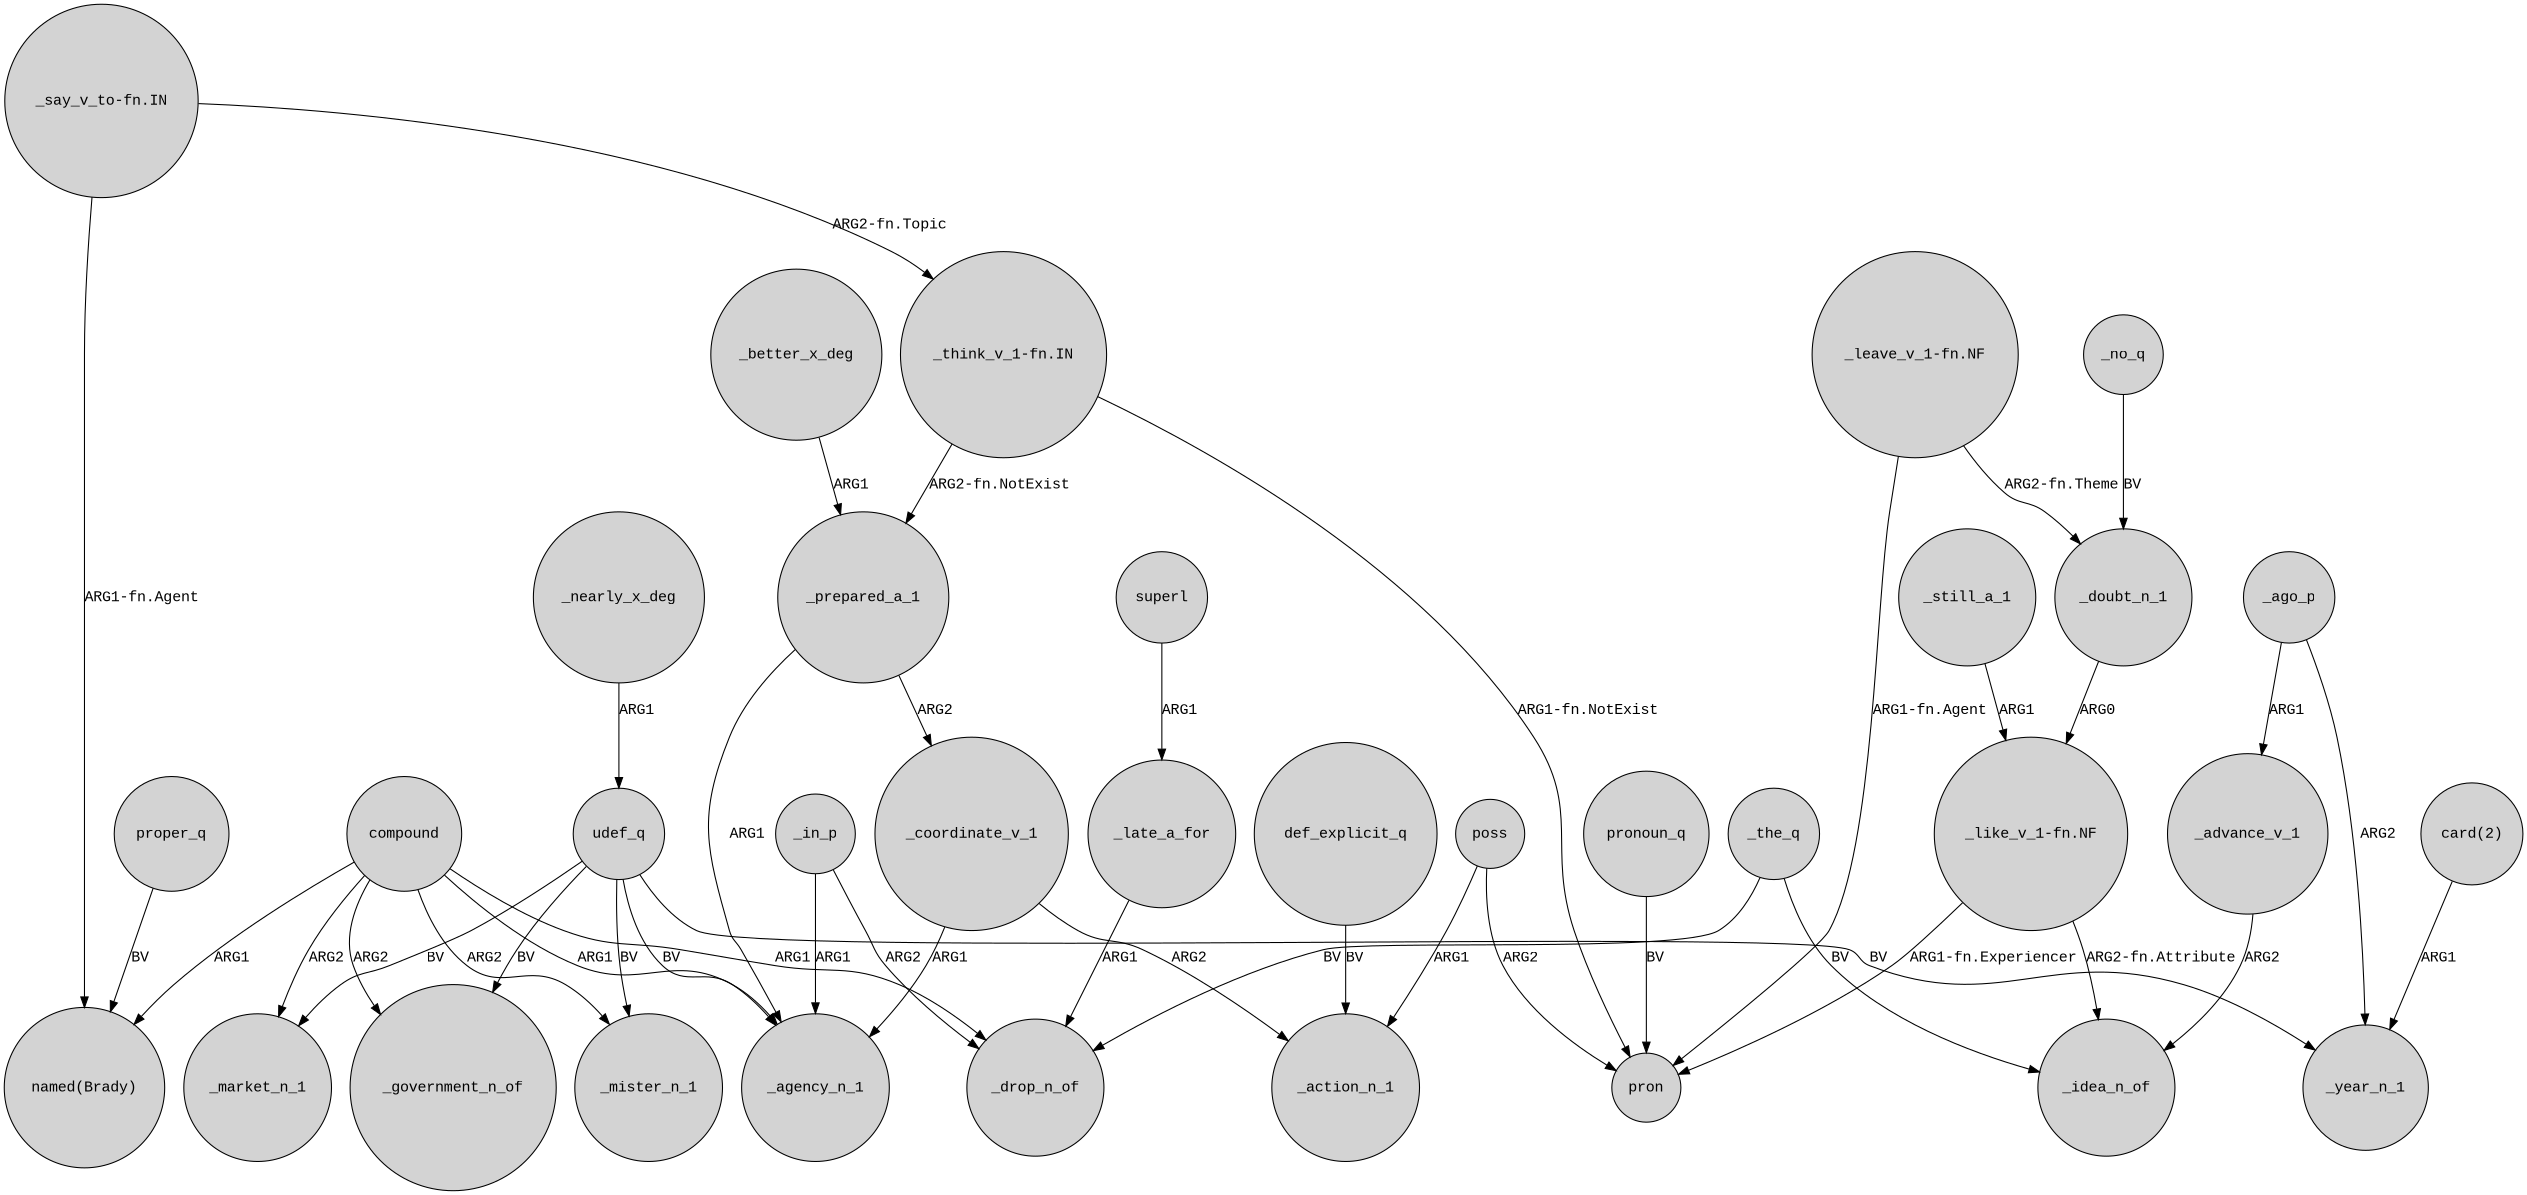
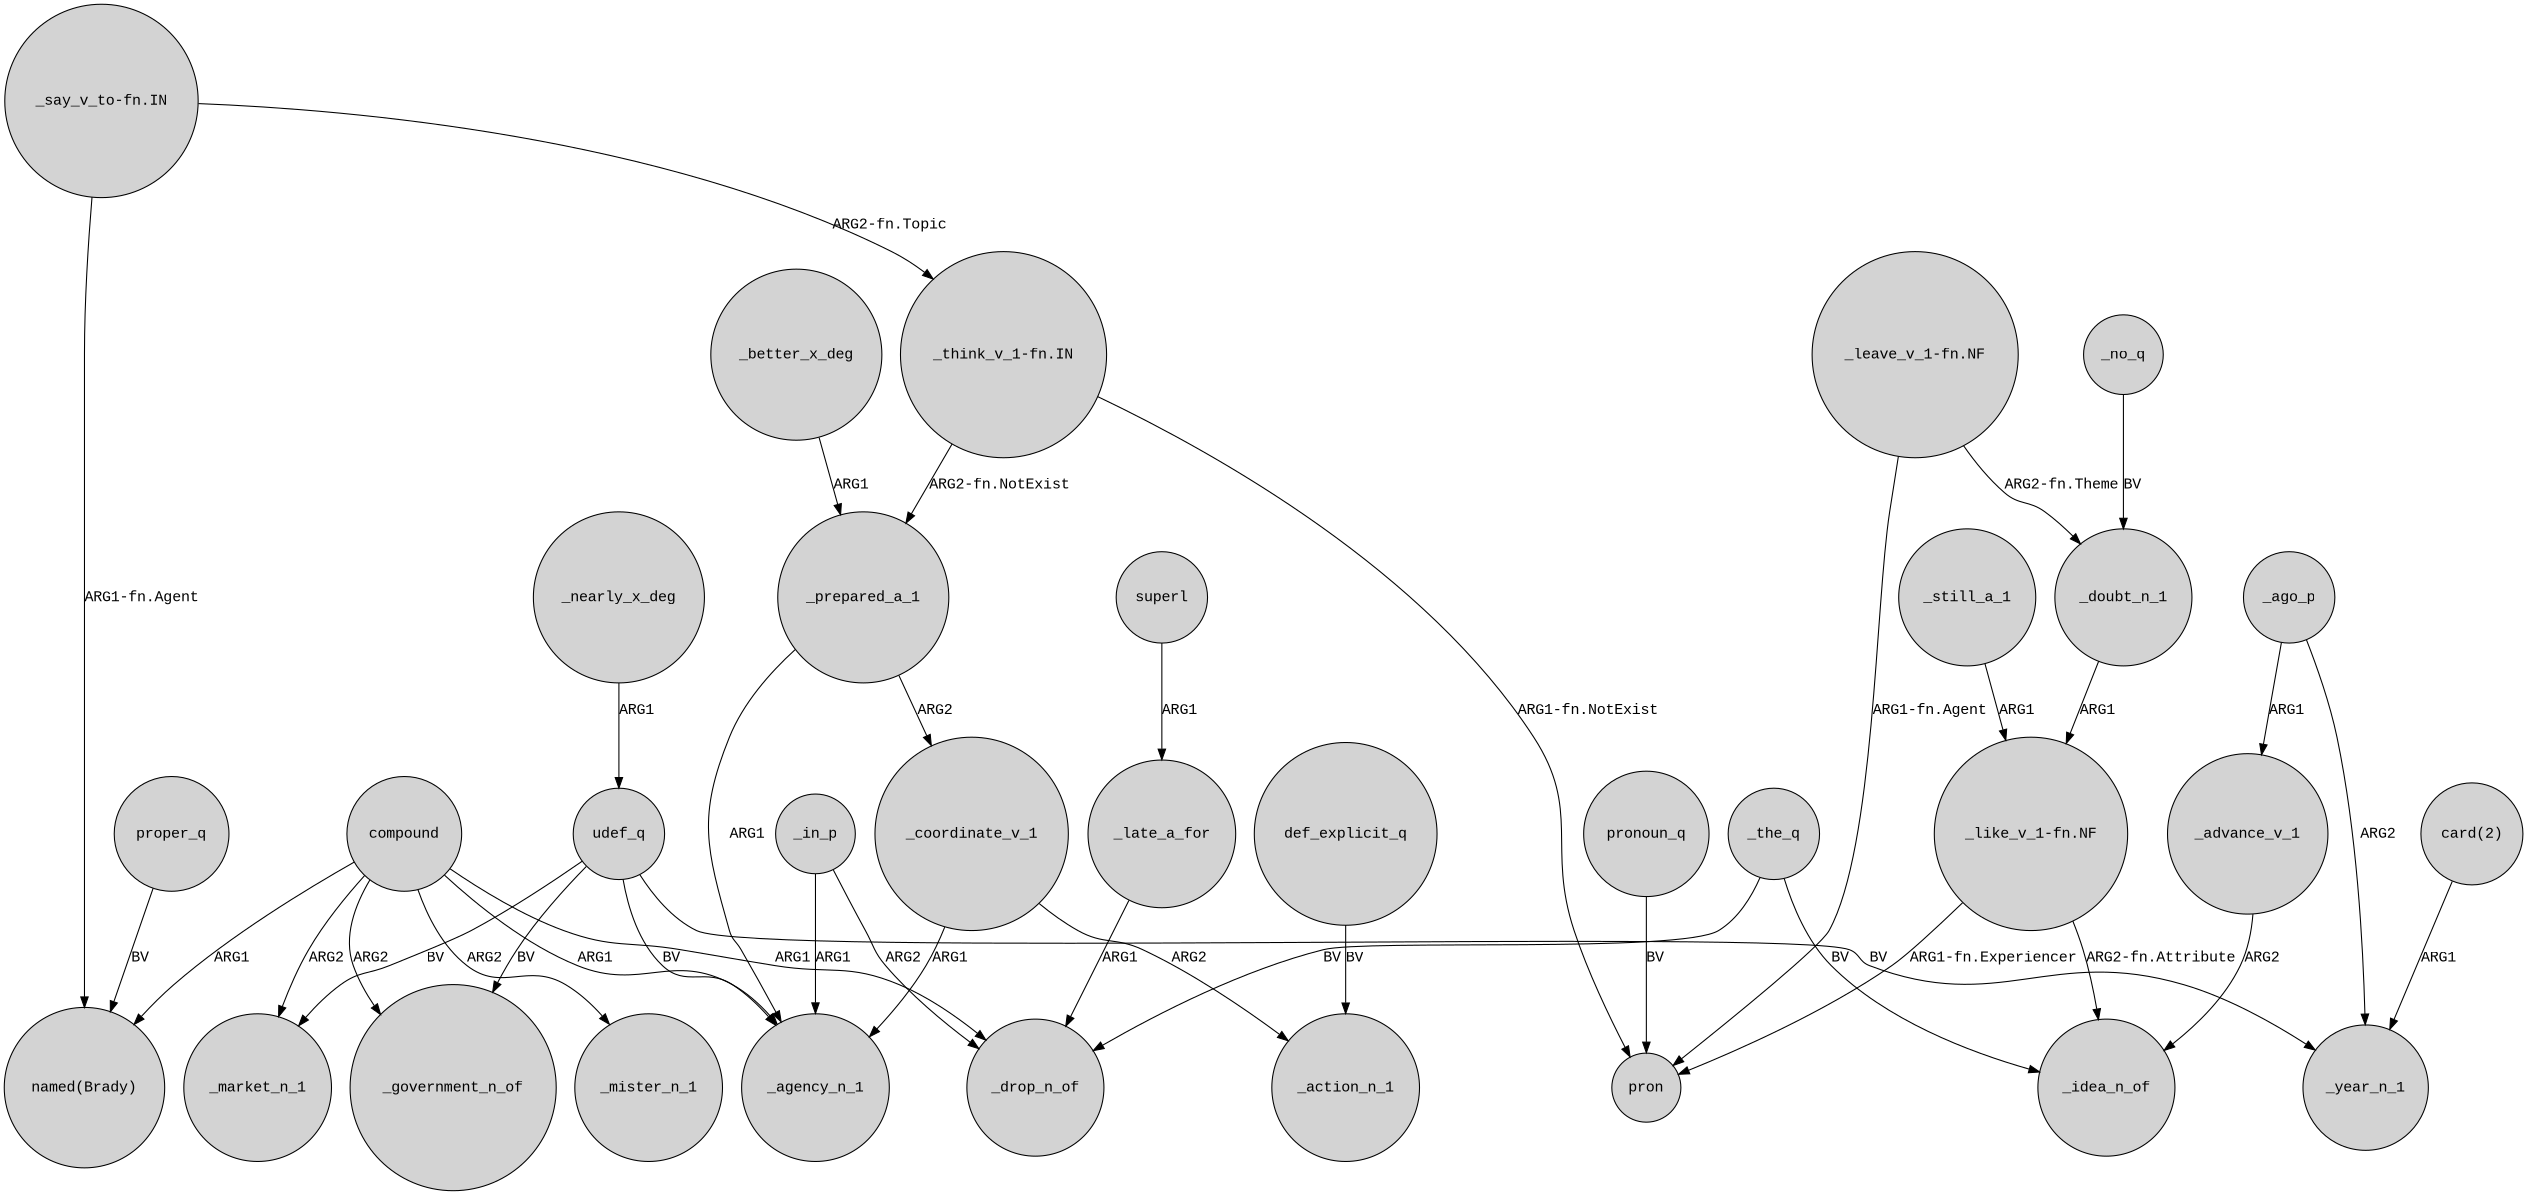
edge "_doubt_n_1" -> "_like_v_1-fn.NF": label "ARG0" -> "ARG1"
node "poss": removed
edge "udef_q" -> "_mister_n_1": removed, label "BV"
